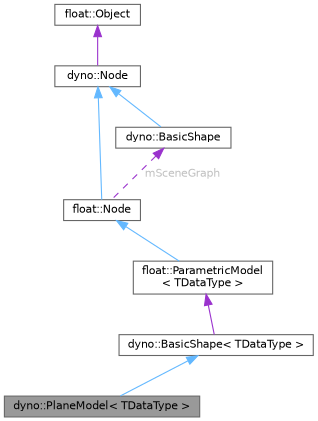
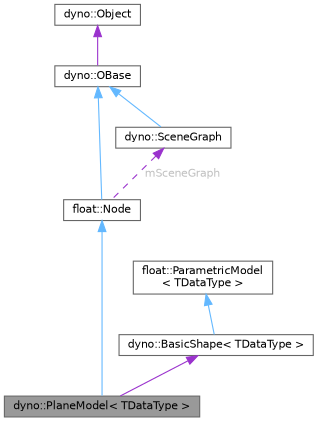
node "float::Object": label "float::Object" -> "dyno::Object"
node "dyno::Node": label "dyno::Node" -> "dyno::OBase"
node "dyno::BasicShape": label "dyno::BasicShape" -> "dyno::SceneGraph"
edge "float::ParametricModel < TDataType >" -> "float::Node": now "dyno::PlaneModel< TDataType >" -> "float::Node"
edge "dyno::BasicShape< TDataType >" -> "float::ParametricModel < TDataType >": color darkorchid3 -> steelblue1
edge "dyno::PlaneModel< TDataType >" -> "dyno::BasicShape< TDataType >": color steelblue1 -> darkorchid3
